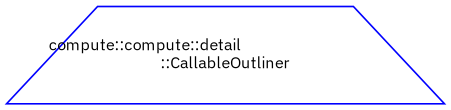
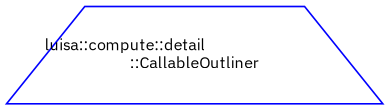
node "compute::compute::detail ::CallableOutliner": label "compute::compute::detail ::CallableOutliner" -> "luisa::compute::detail ::CallableOutliner"
